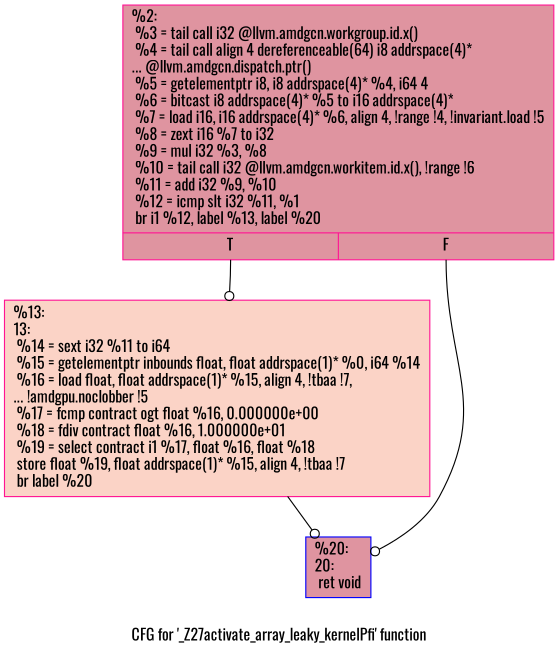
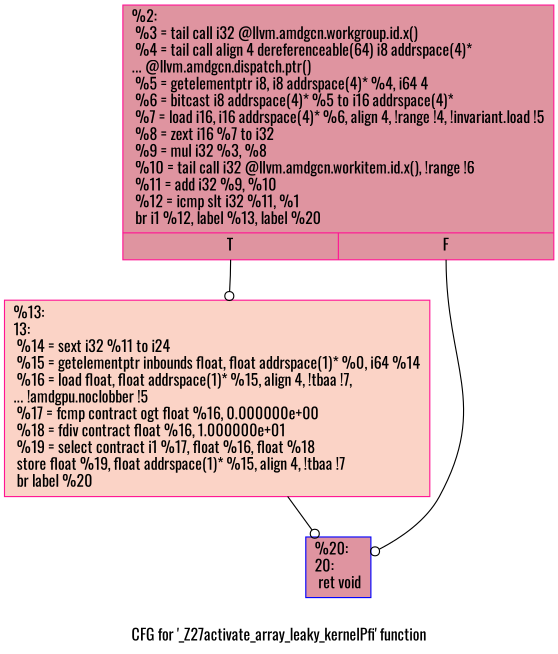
node "%13:": text "%14 = sext i32 %11 to i64" -> "%14 = sext i32 %11 to i24"
